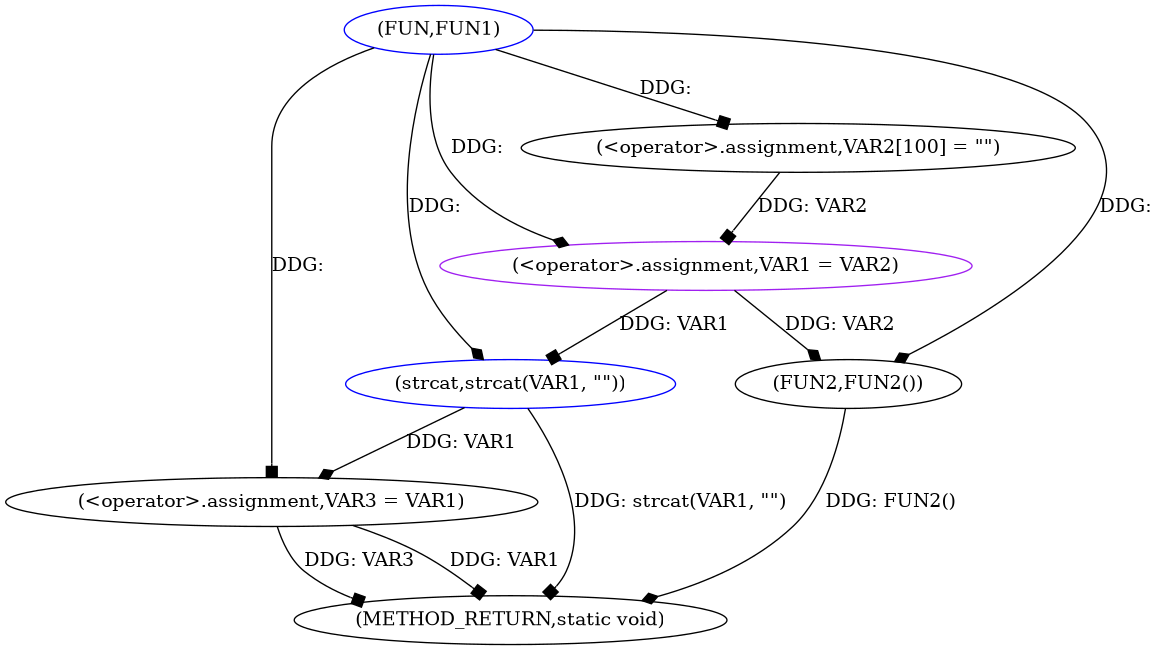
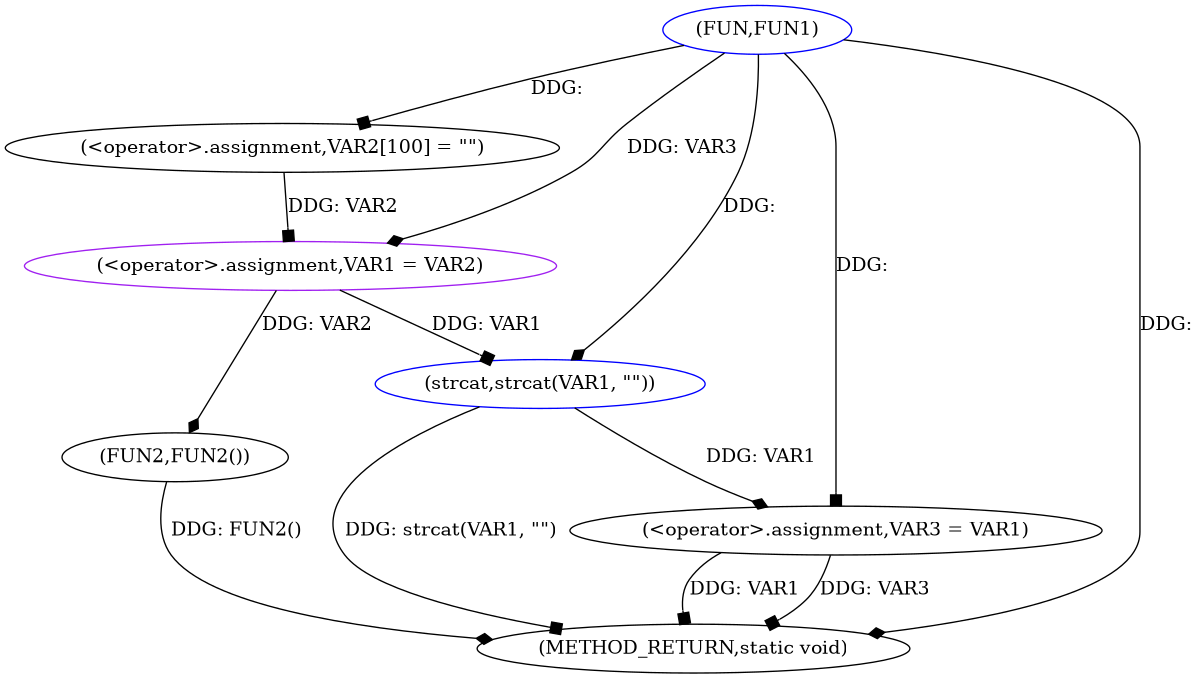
edge "(FUN,FUN1)" -> "(FUN2,FUN2())": now "(FUN,FUN1)" -> "(METHOD_RETURN,static void)"
edge "(FUN,FUN1)" -> "(<operator>.assignment,VAR1 = VAR2)": label "DDG: " -> "DDG: VAR3"
